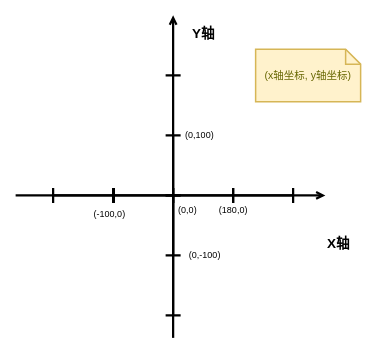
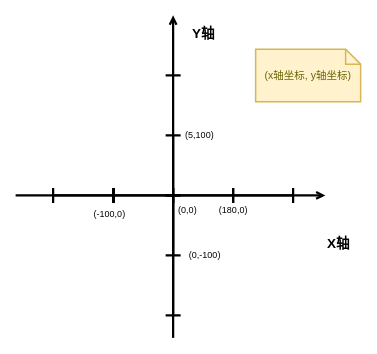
node "(0,100)": label "(0,100)" -> "(5,100)"
